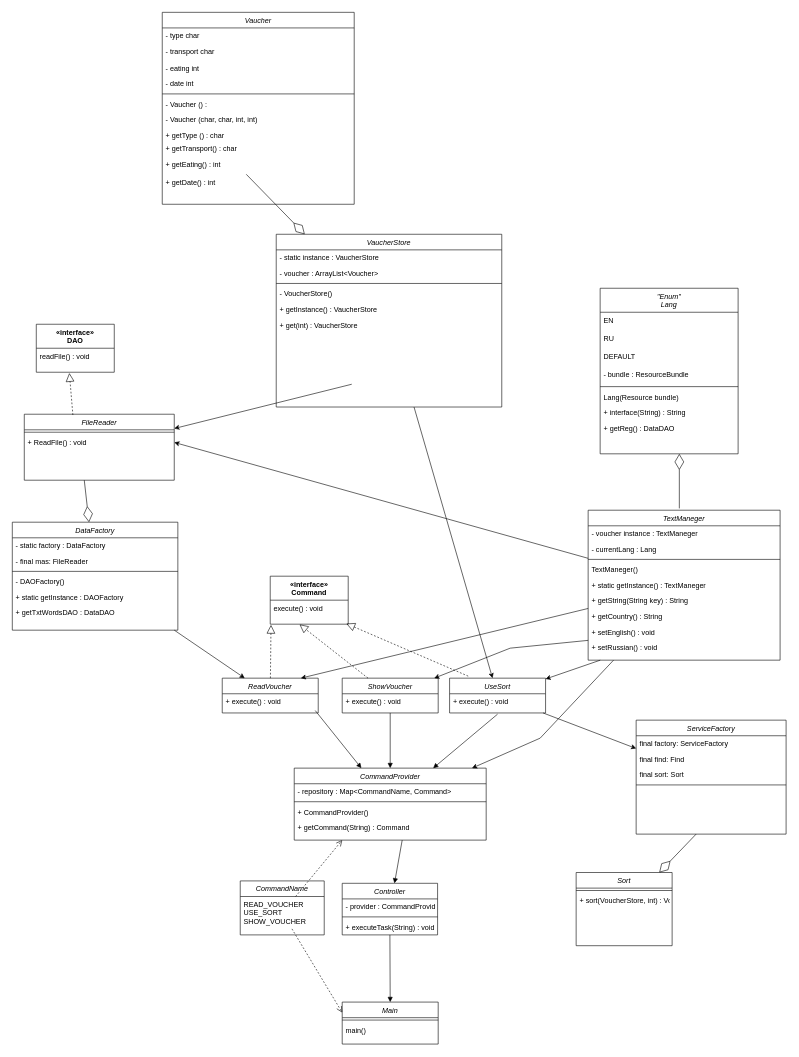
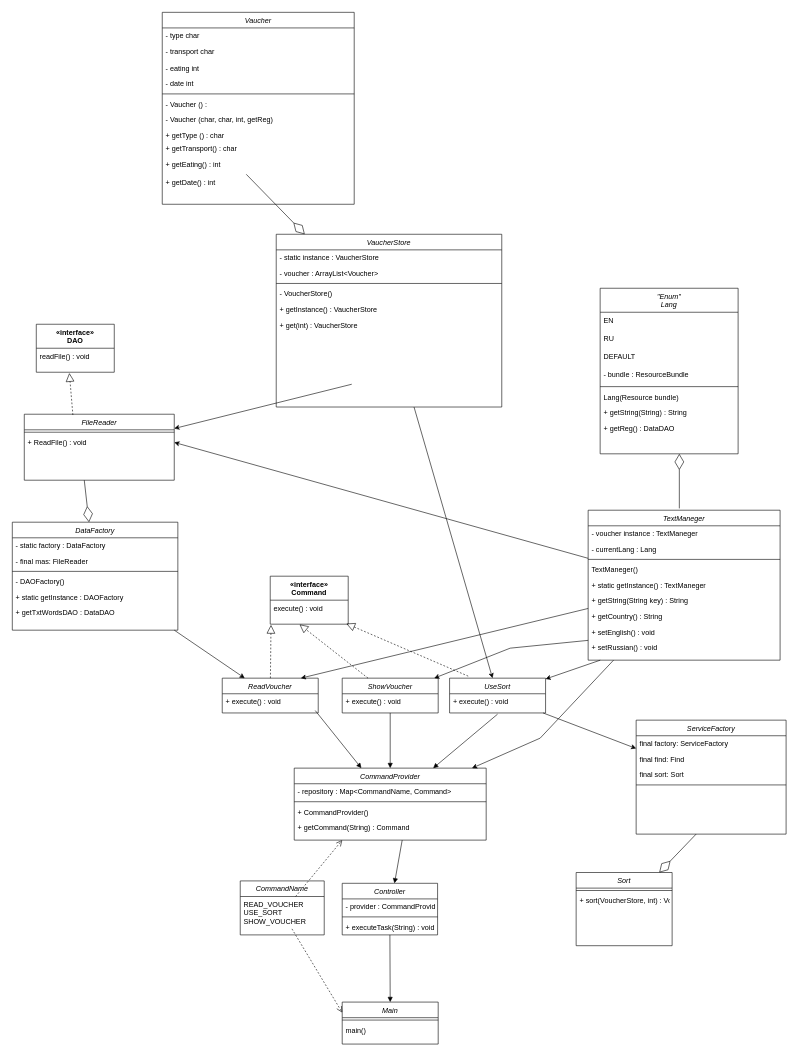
node "- Vaucher (char, char, int, int)": label "- Vaucher (char, char, int, int)" -> "- Vaucher (char, char, int, getReg)"
node "+ interface(String) : String": label "+ interface(String) : String" -> "+ getString(String) : String"
